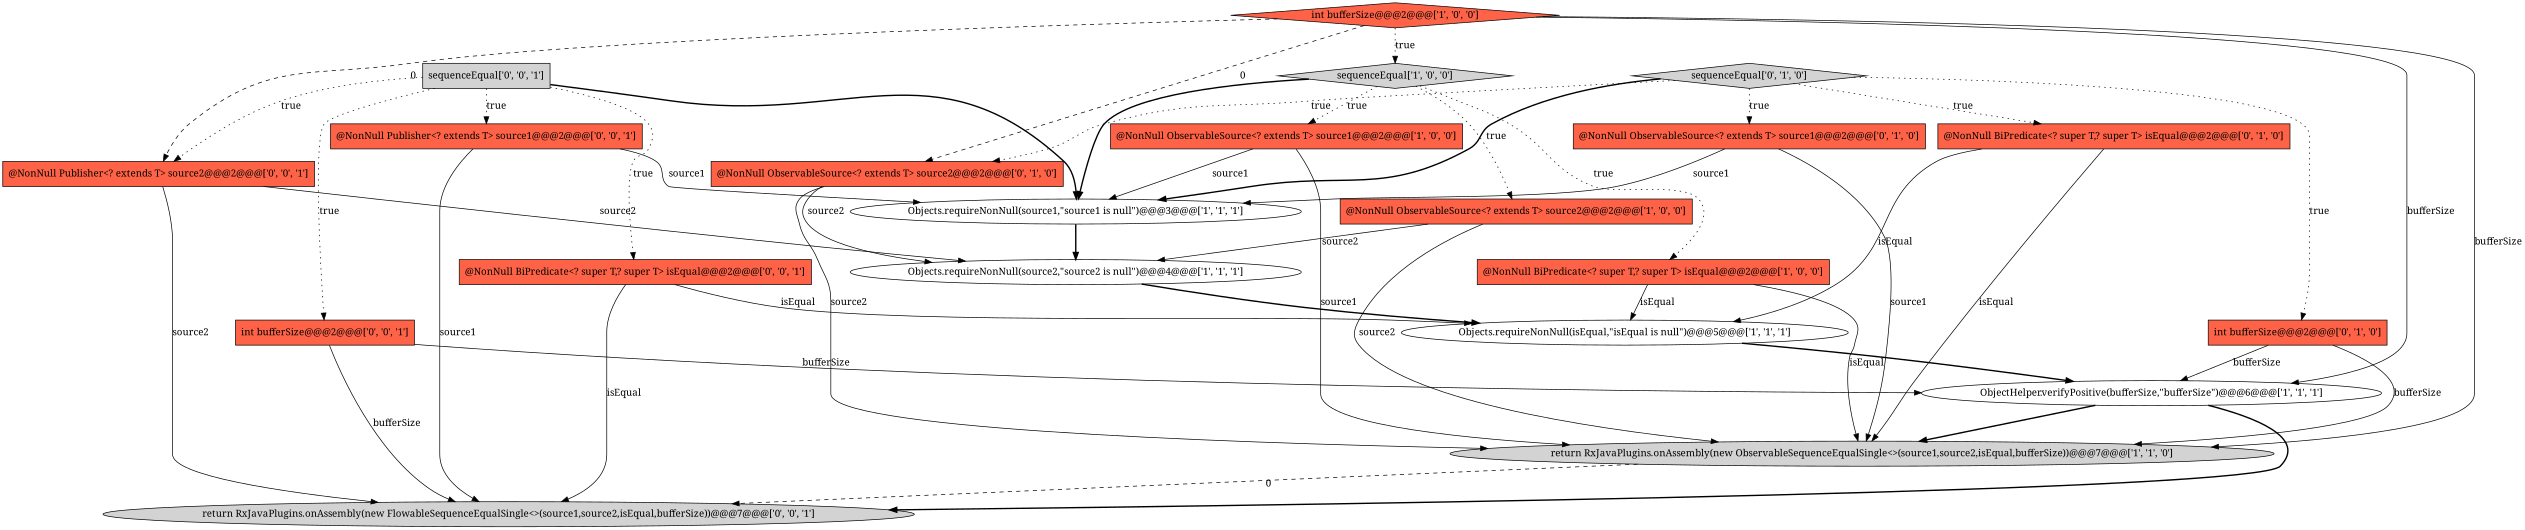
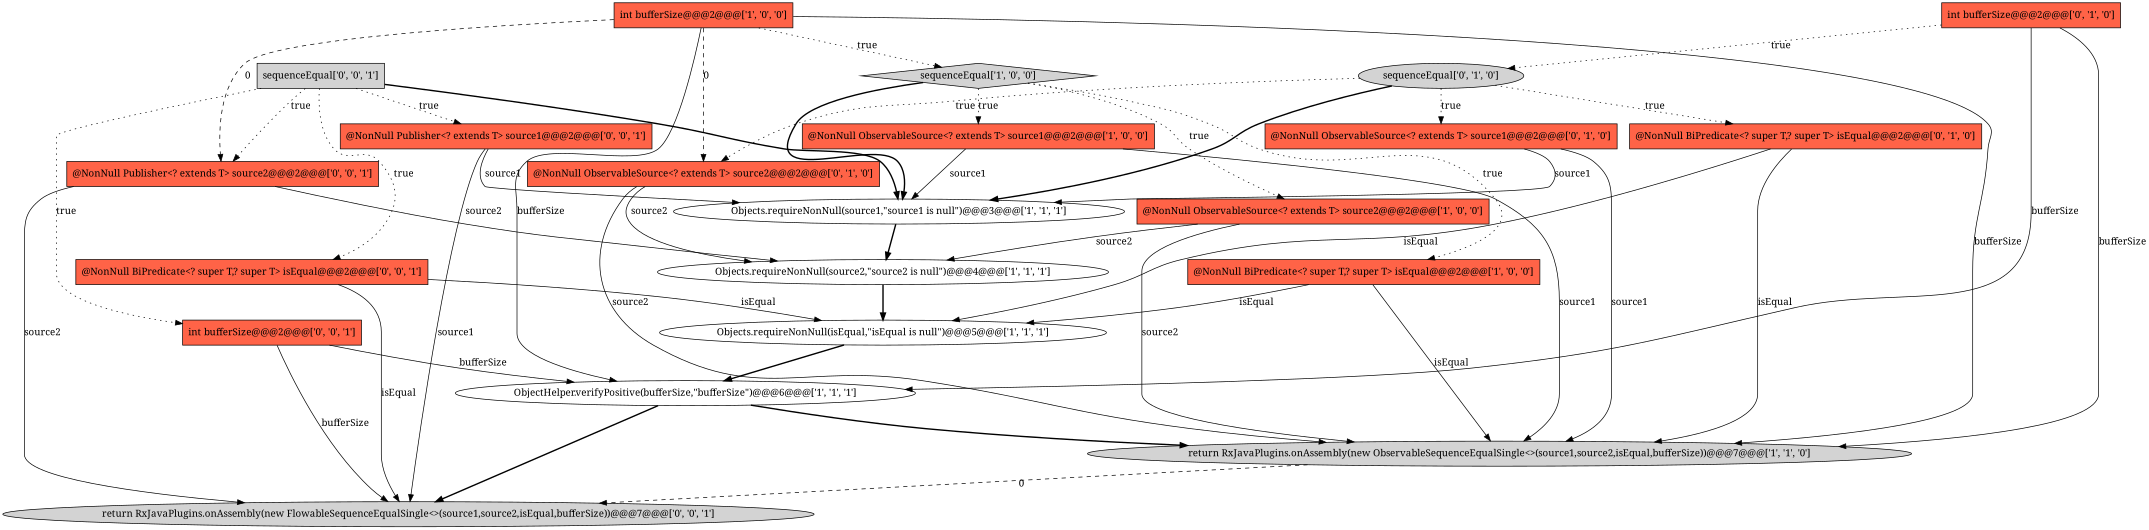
node "int bufferSize@@@2@@@['1', '0', '0']": shape diamond -> box
node "sequenceEqual['0', '1', '0']": shape diamond -> ellipse
edge "sequenceEqual['0', '1', '0']" -> "int bufferSize@@@2@@@['0', '1', '0']": reversed
